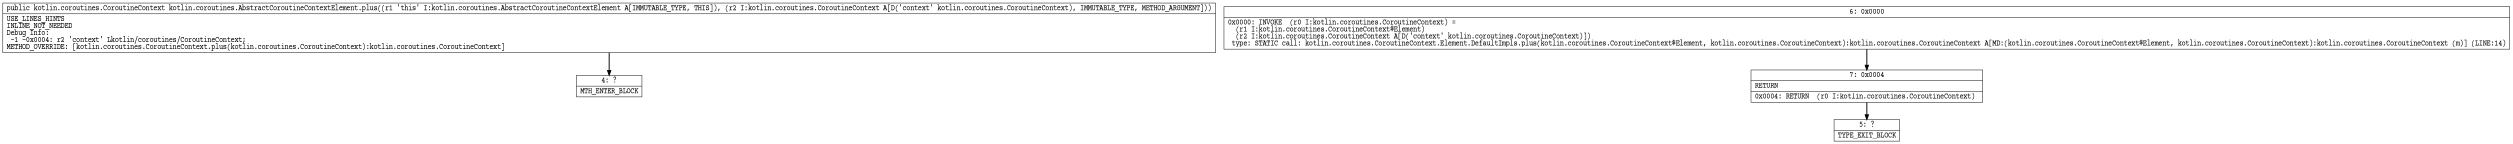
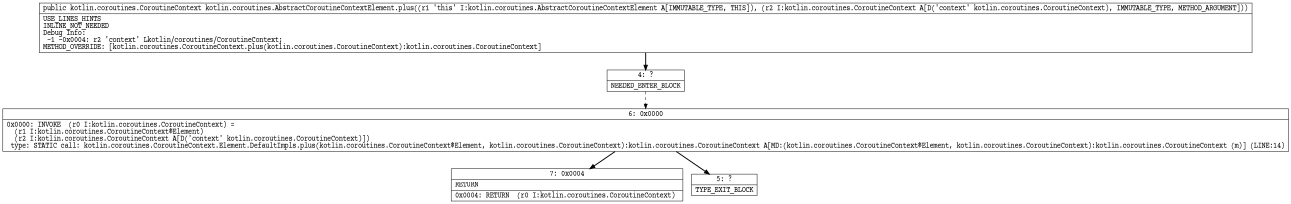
node "4: ?": text "MTH_ENTER_BLOCK" -> "NEEDED_ENTER_BLOCK"
edge "4: ?" -> "6: 0x0000": added
edge "7: 0x0004" -> "5: ?": now "6: 0x0000" -> "5: ?"
